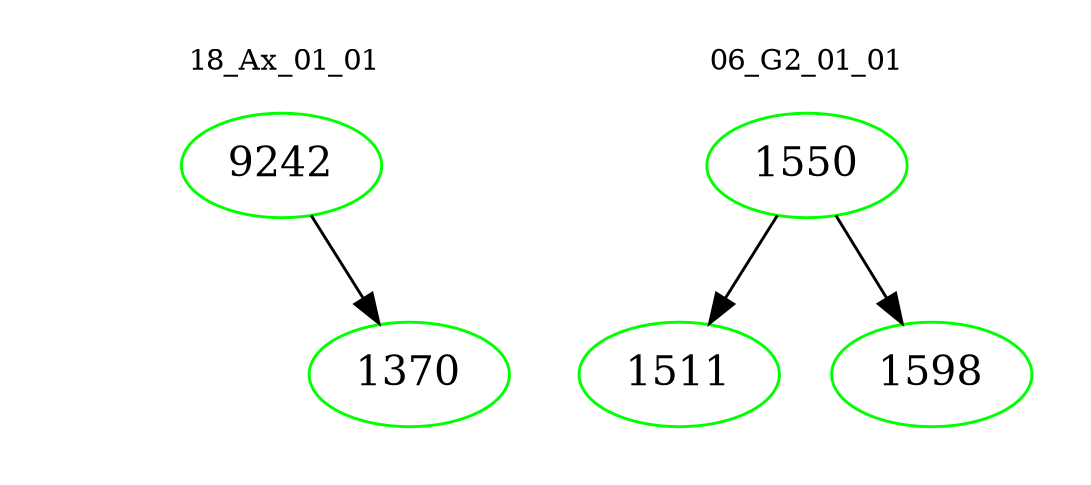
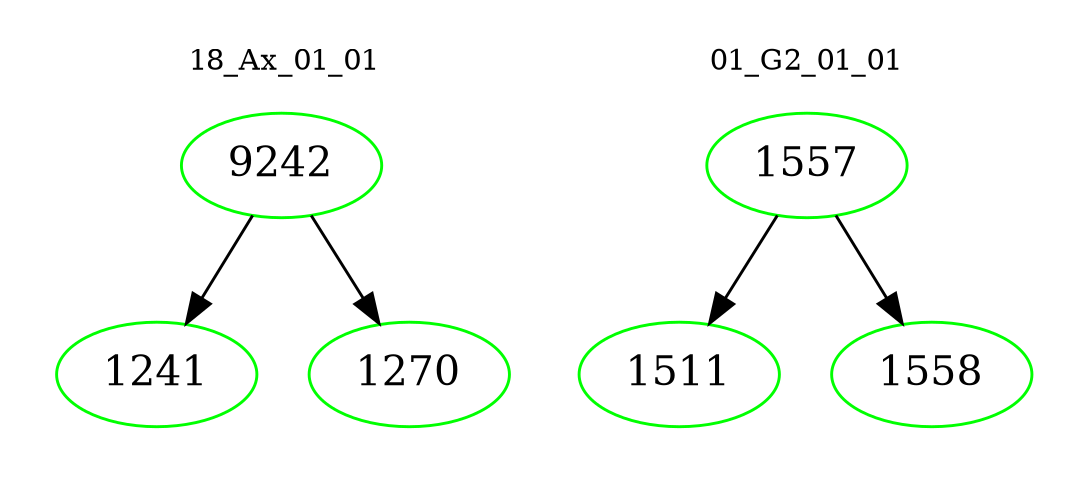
cluster "06_G2_01_01": label "06_G2_01_01" -> "01_G2_01_01"
node "1550": label "1550" -> "1557"
node "1241": added
node "1370": label "1370" -> "1270"
node "1598": label "1598" -> "1558"
